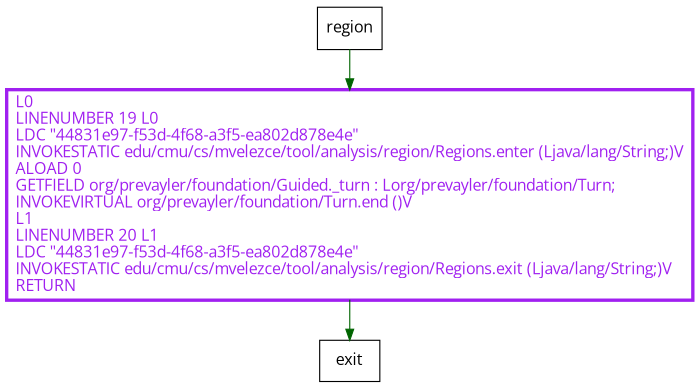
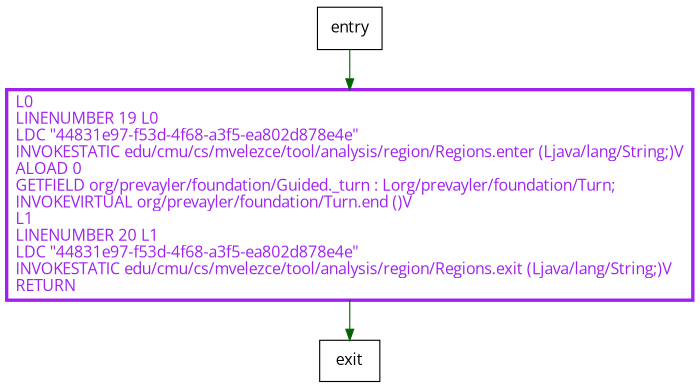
node "region": label "region" -> "entry"
